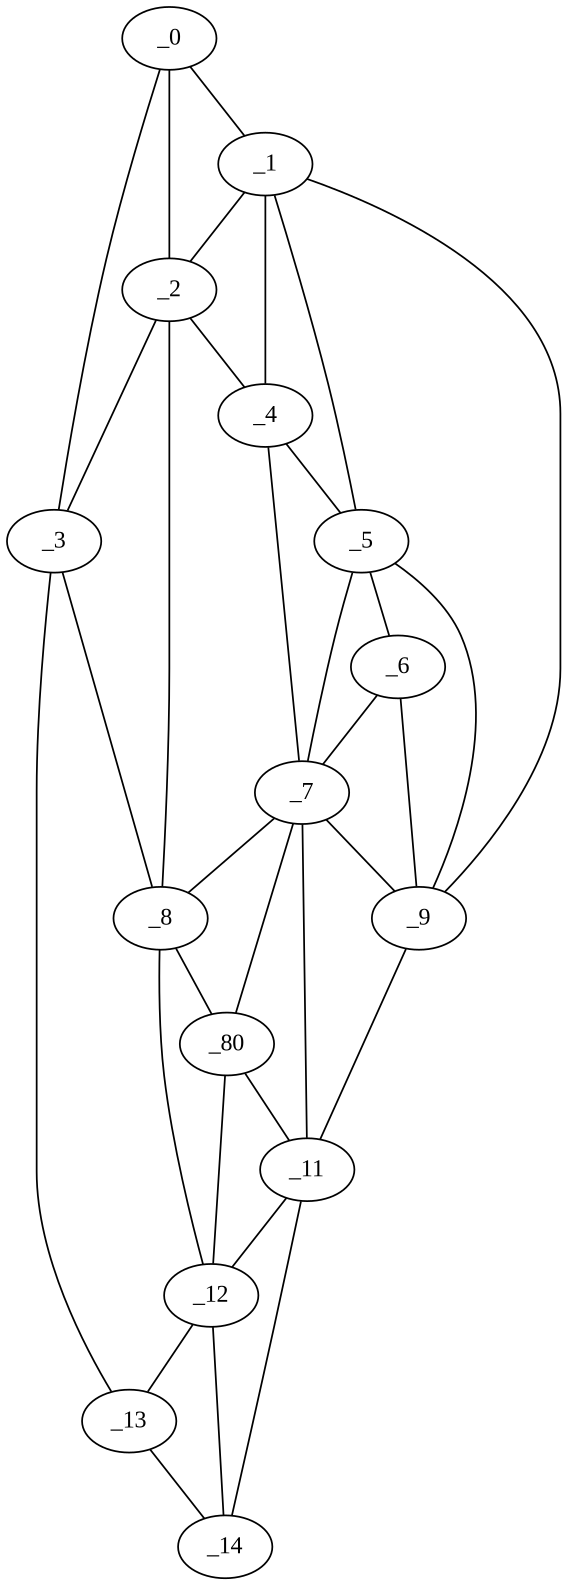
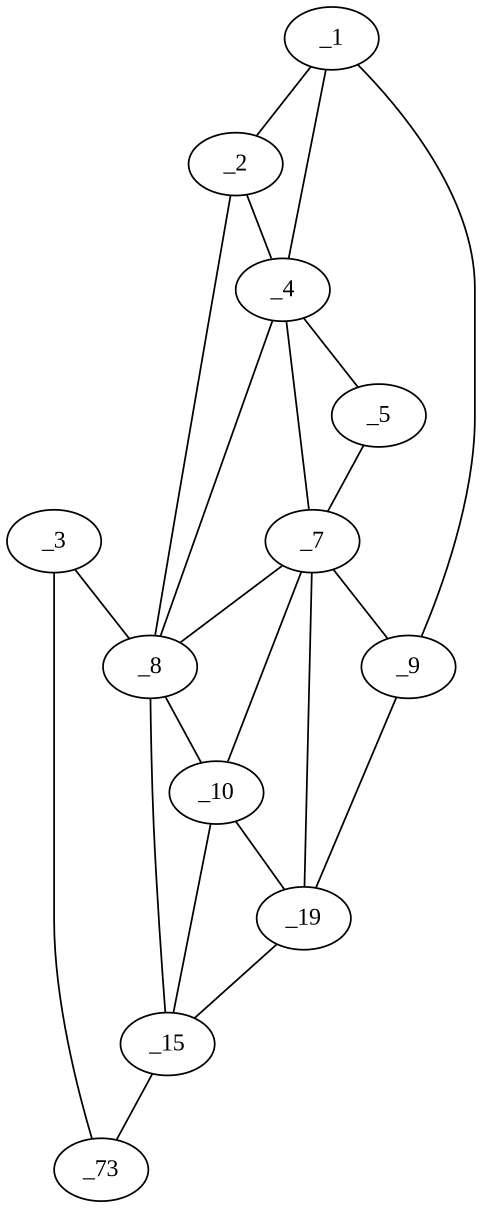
node "_0": removed
edge "_1" -- "_5": removed
edge "_2" -- "_3": removed
edge "_4" -- "_8": added
node "_6": removed
edge "_5" -- "_9": removed
node "_80": label "_80" -> "_10"
node "_11": label "_11" -> "_19"
node "_12": label "_12" -> "_15"
node "_13": label "_13" -> "_73"
node "_14": removed
